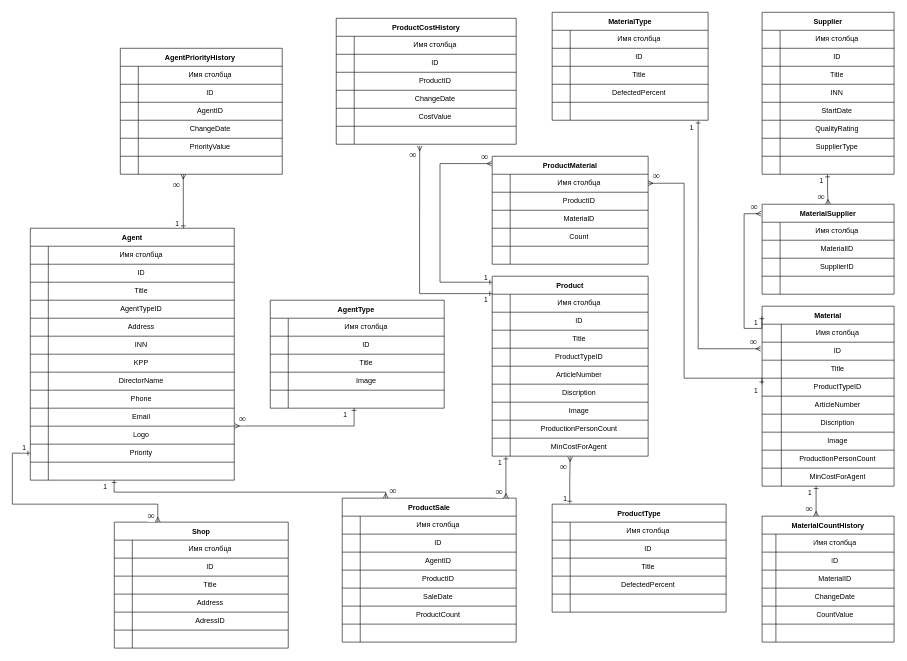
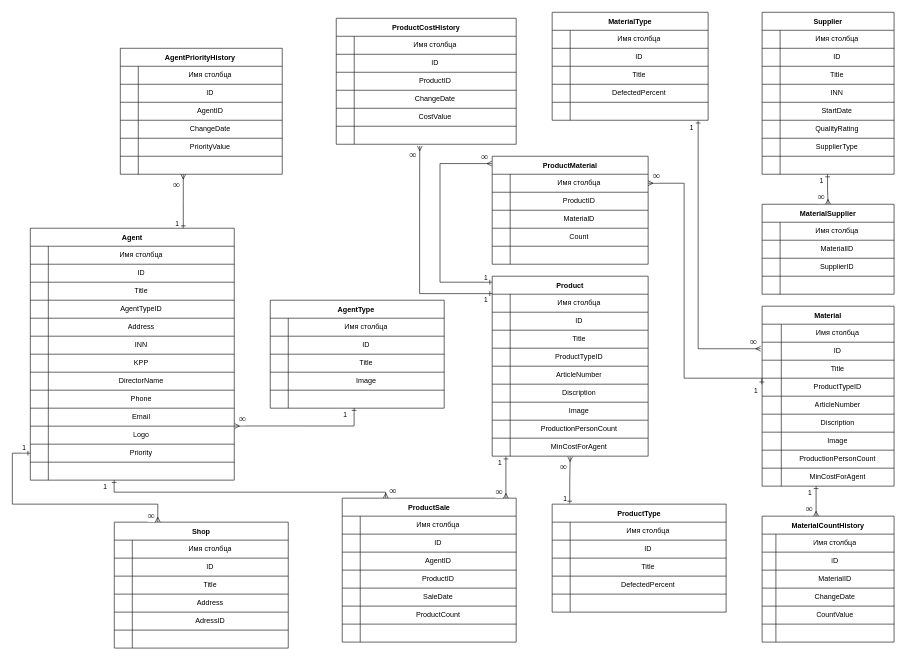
edge "MaterialSupplier" -- "Material": removed, labels "∞", "1"
